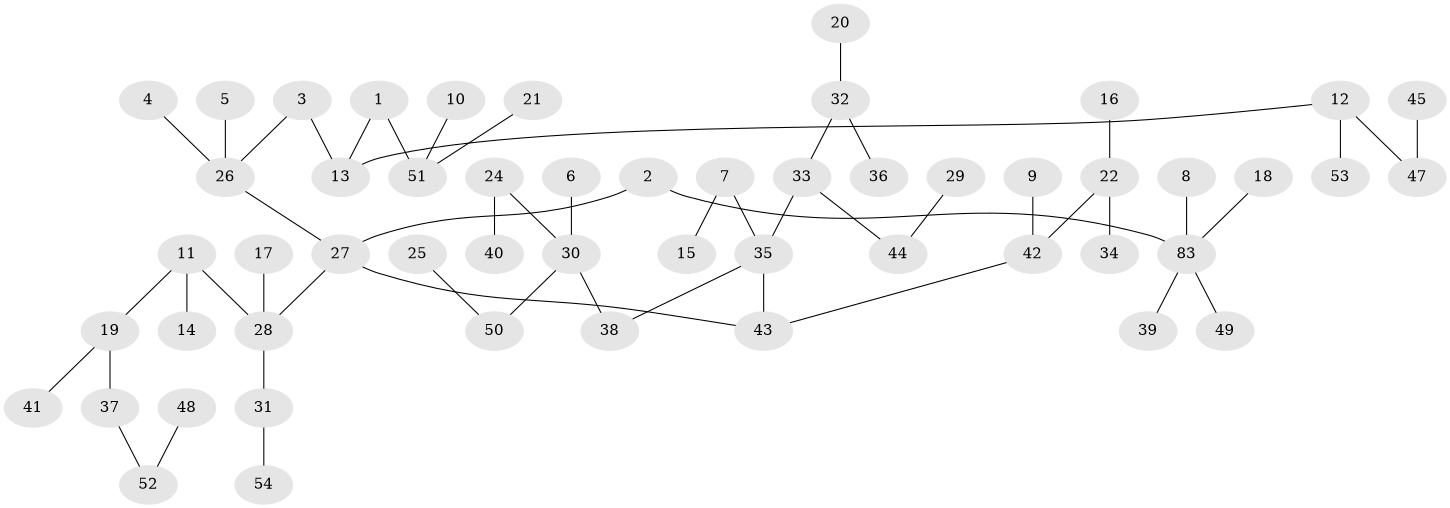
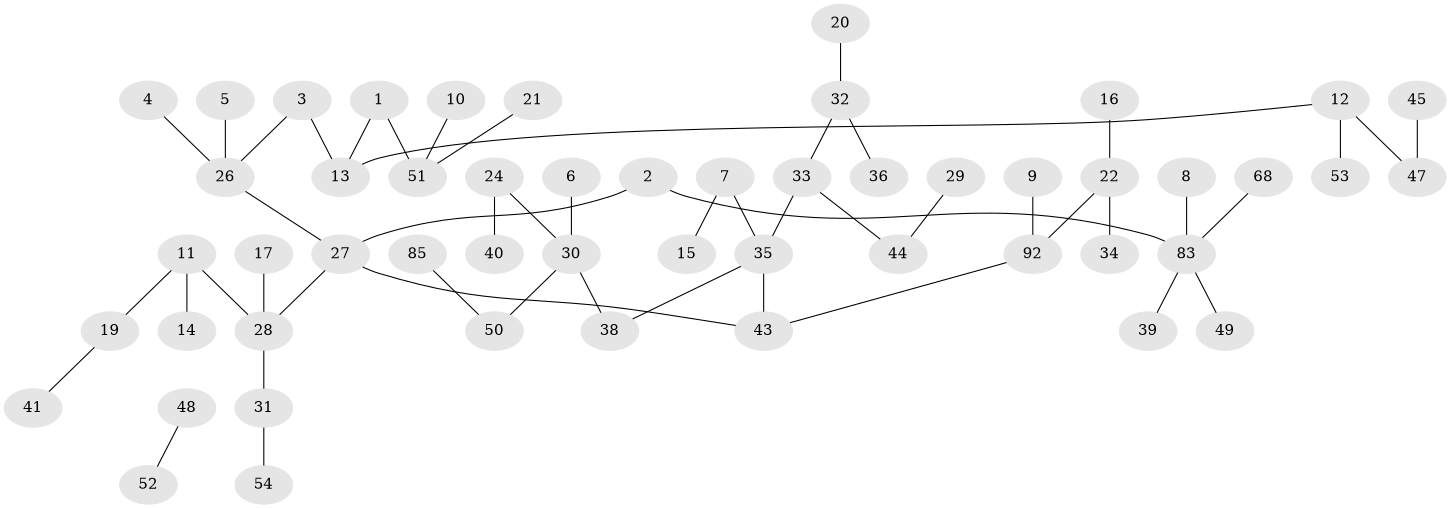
node "18": label "18" -> "68"
node "25": label "25" -> "85"
node "42": label "42" -> "92"
node "37": removed
